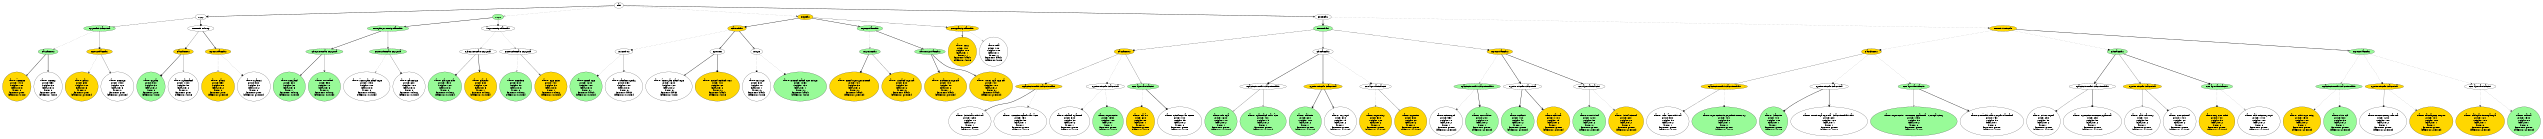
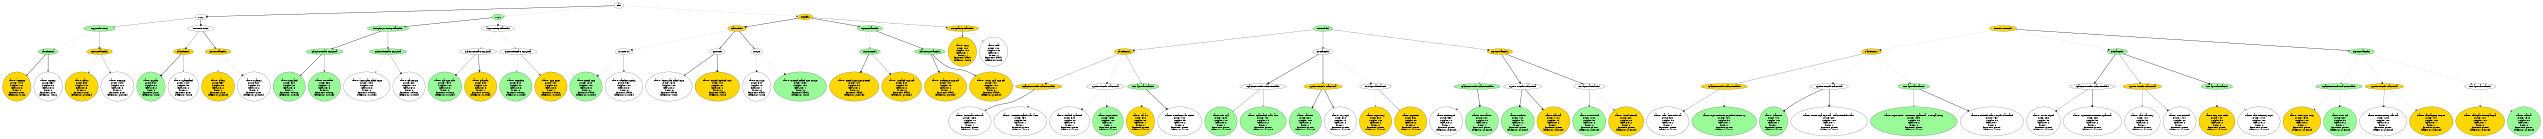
edge "Чай" -> "Пуэр": arrowhead vee -> box
node "Зеленый": removed
node "Крупный жасмина": label "Крупный жасмина" -> "Крупный лист"
node "Мелкий oolong": label "Мелкий oolong" -> "Мелкий лист"
